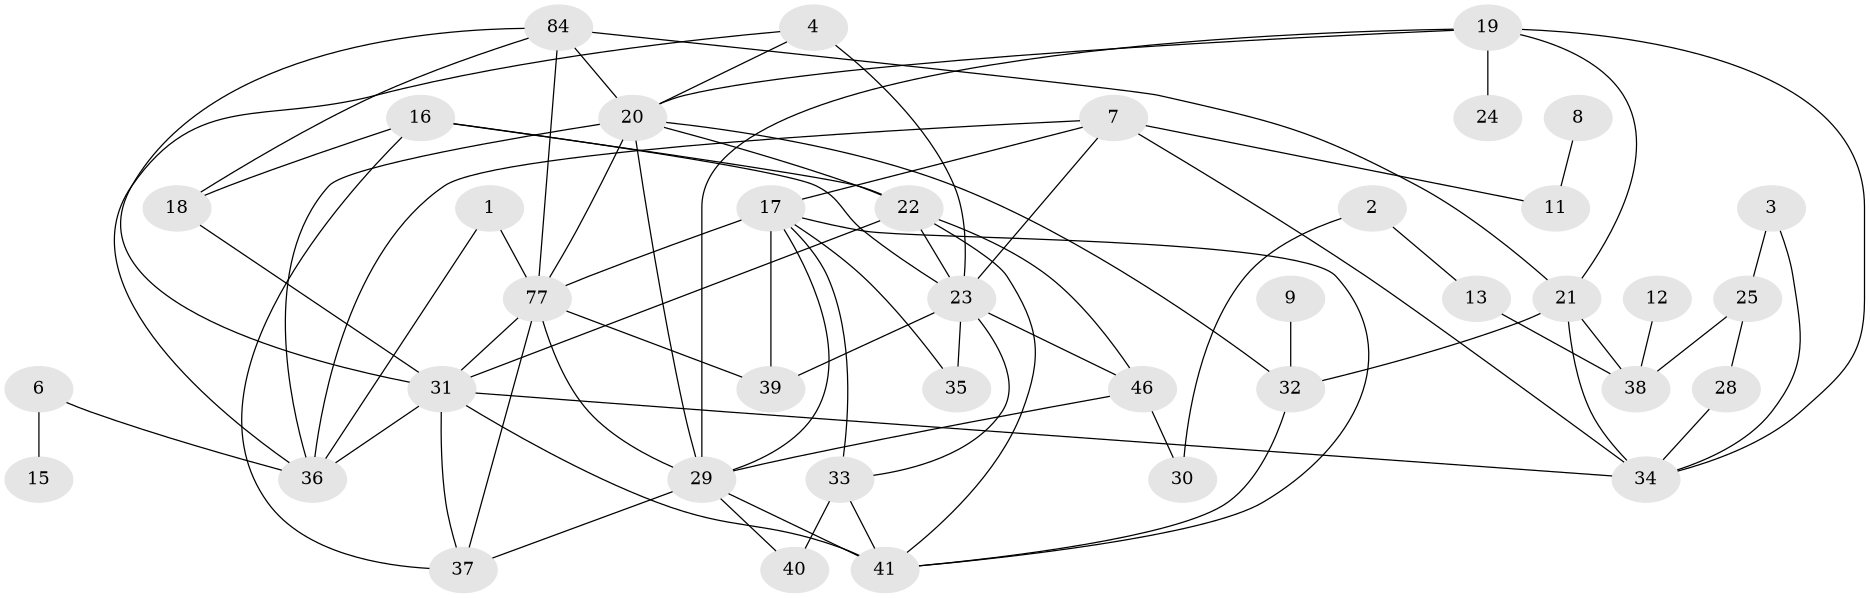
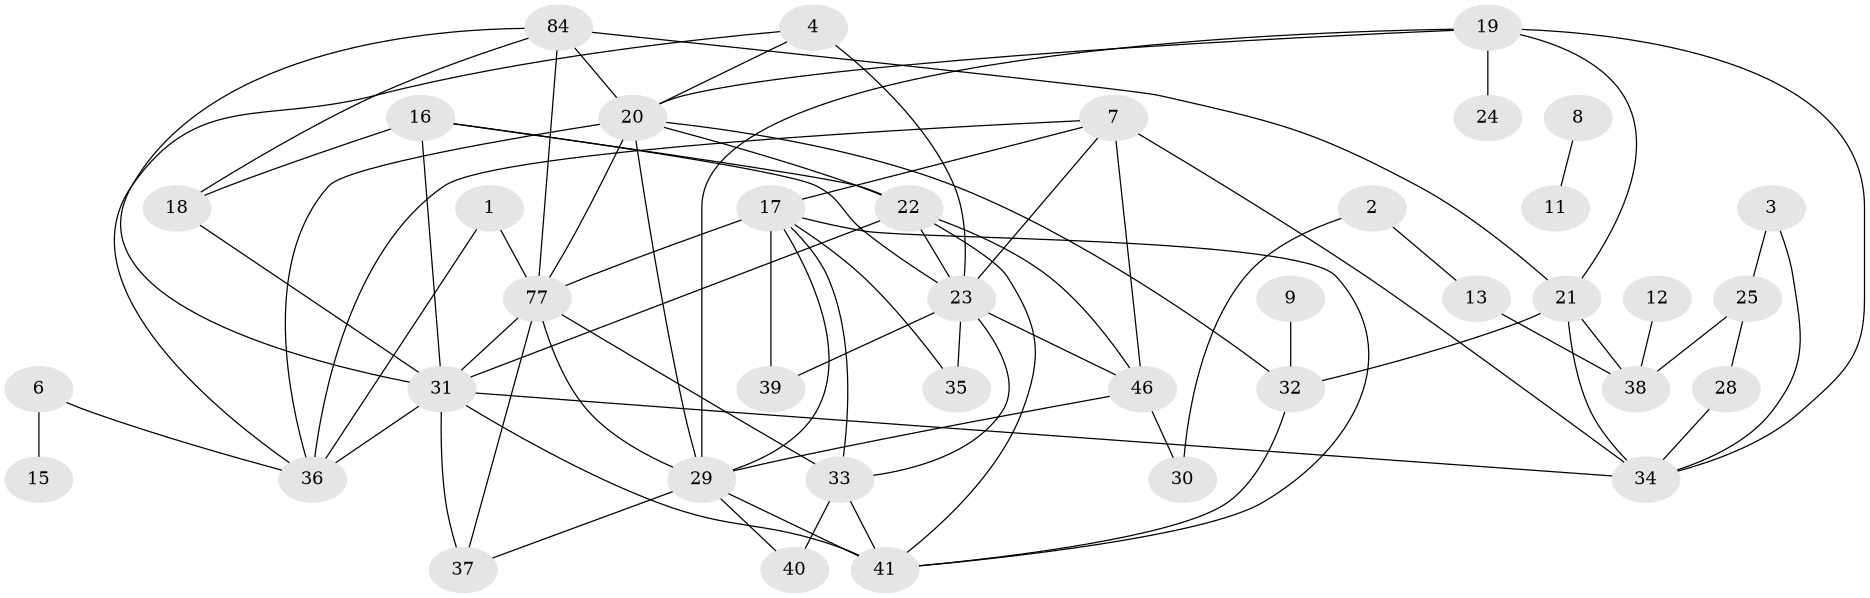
edge "7" -- "11": now "7" -- "46"
edge "77" -- "39": now "77" -- "33"
edge "16" -- "37": now "16" -- "31"
